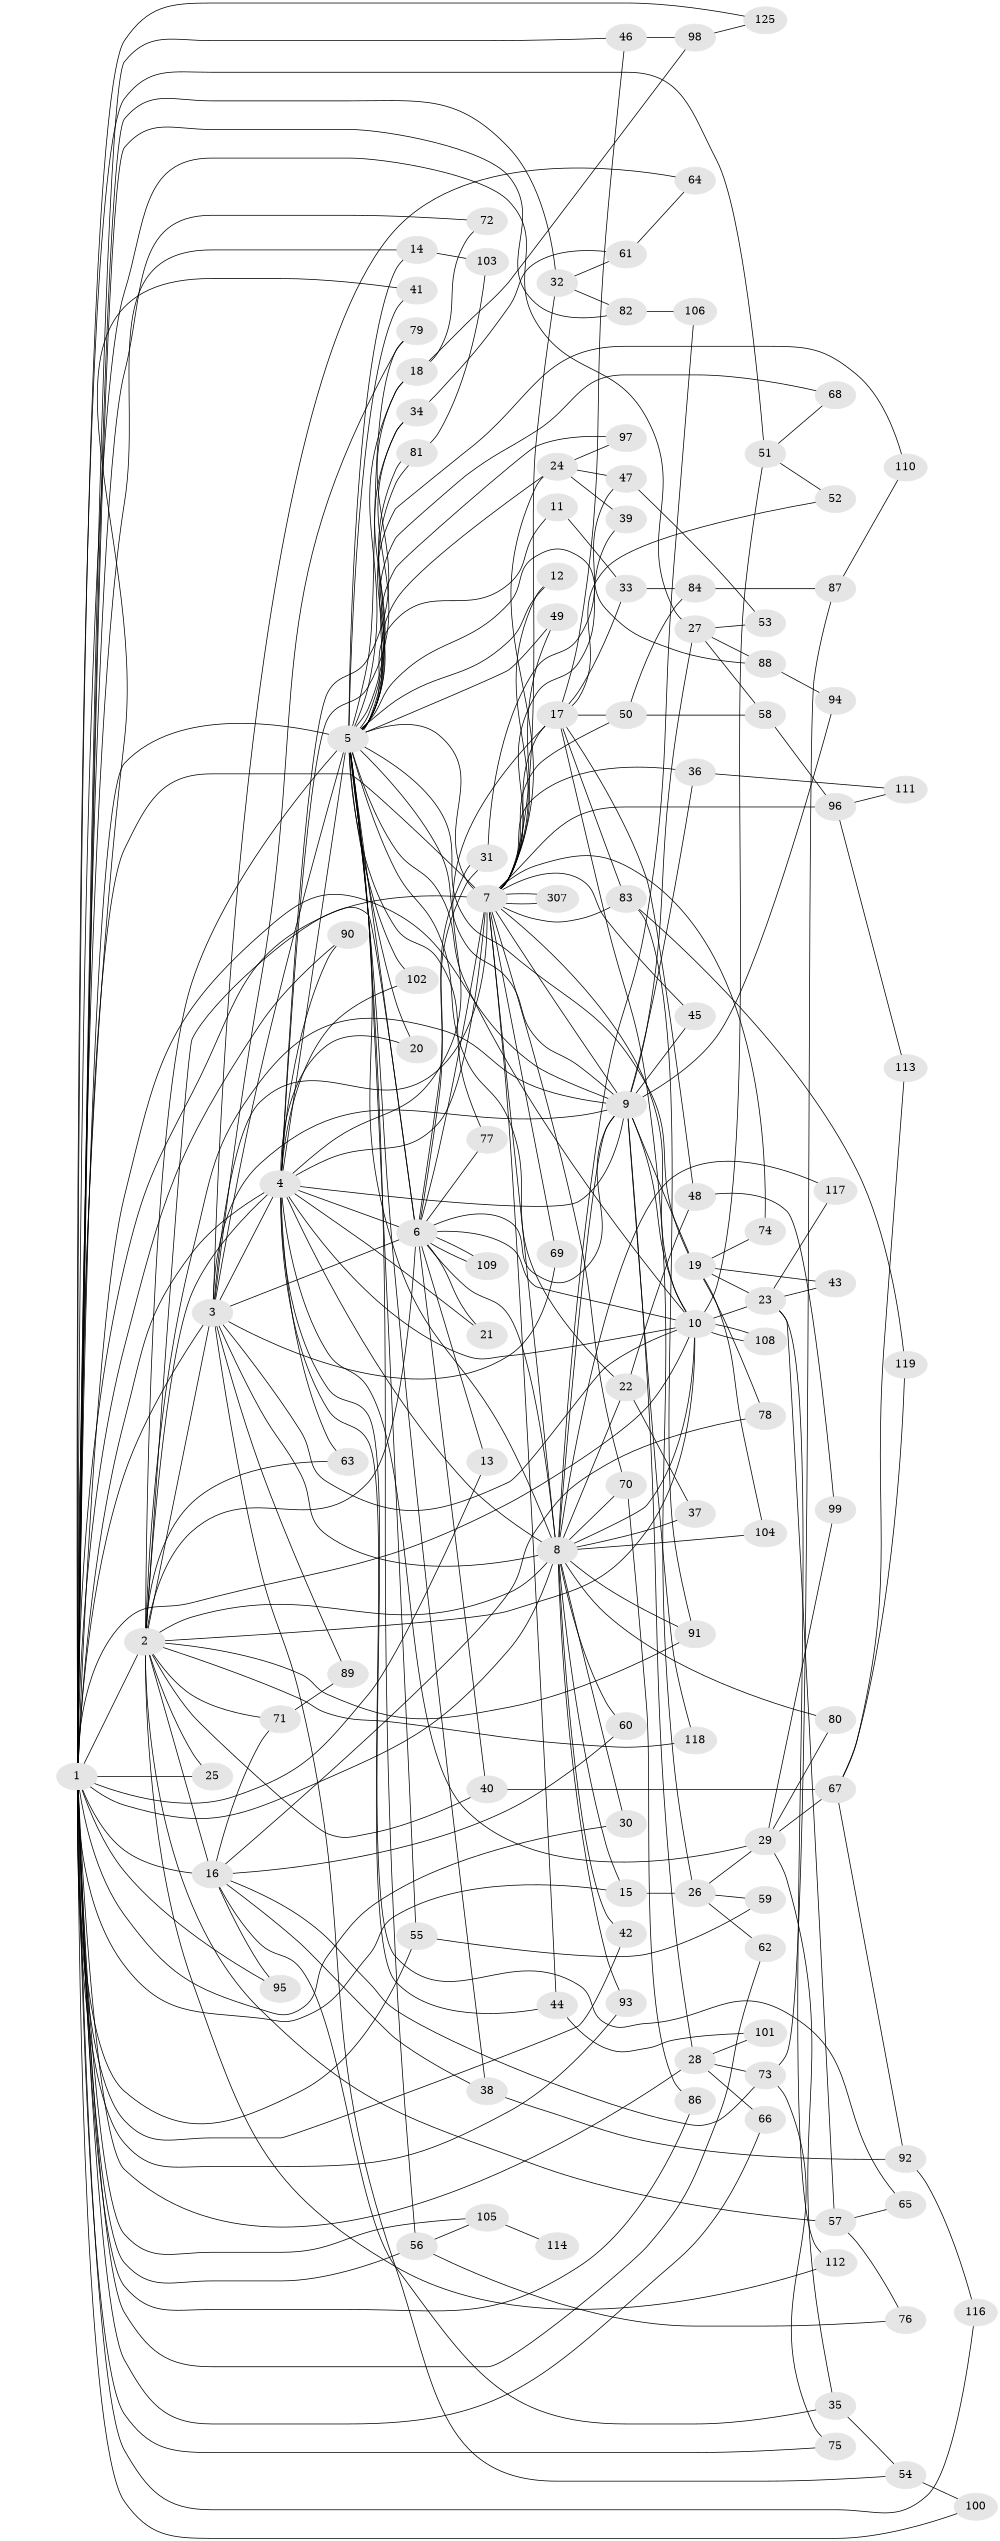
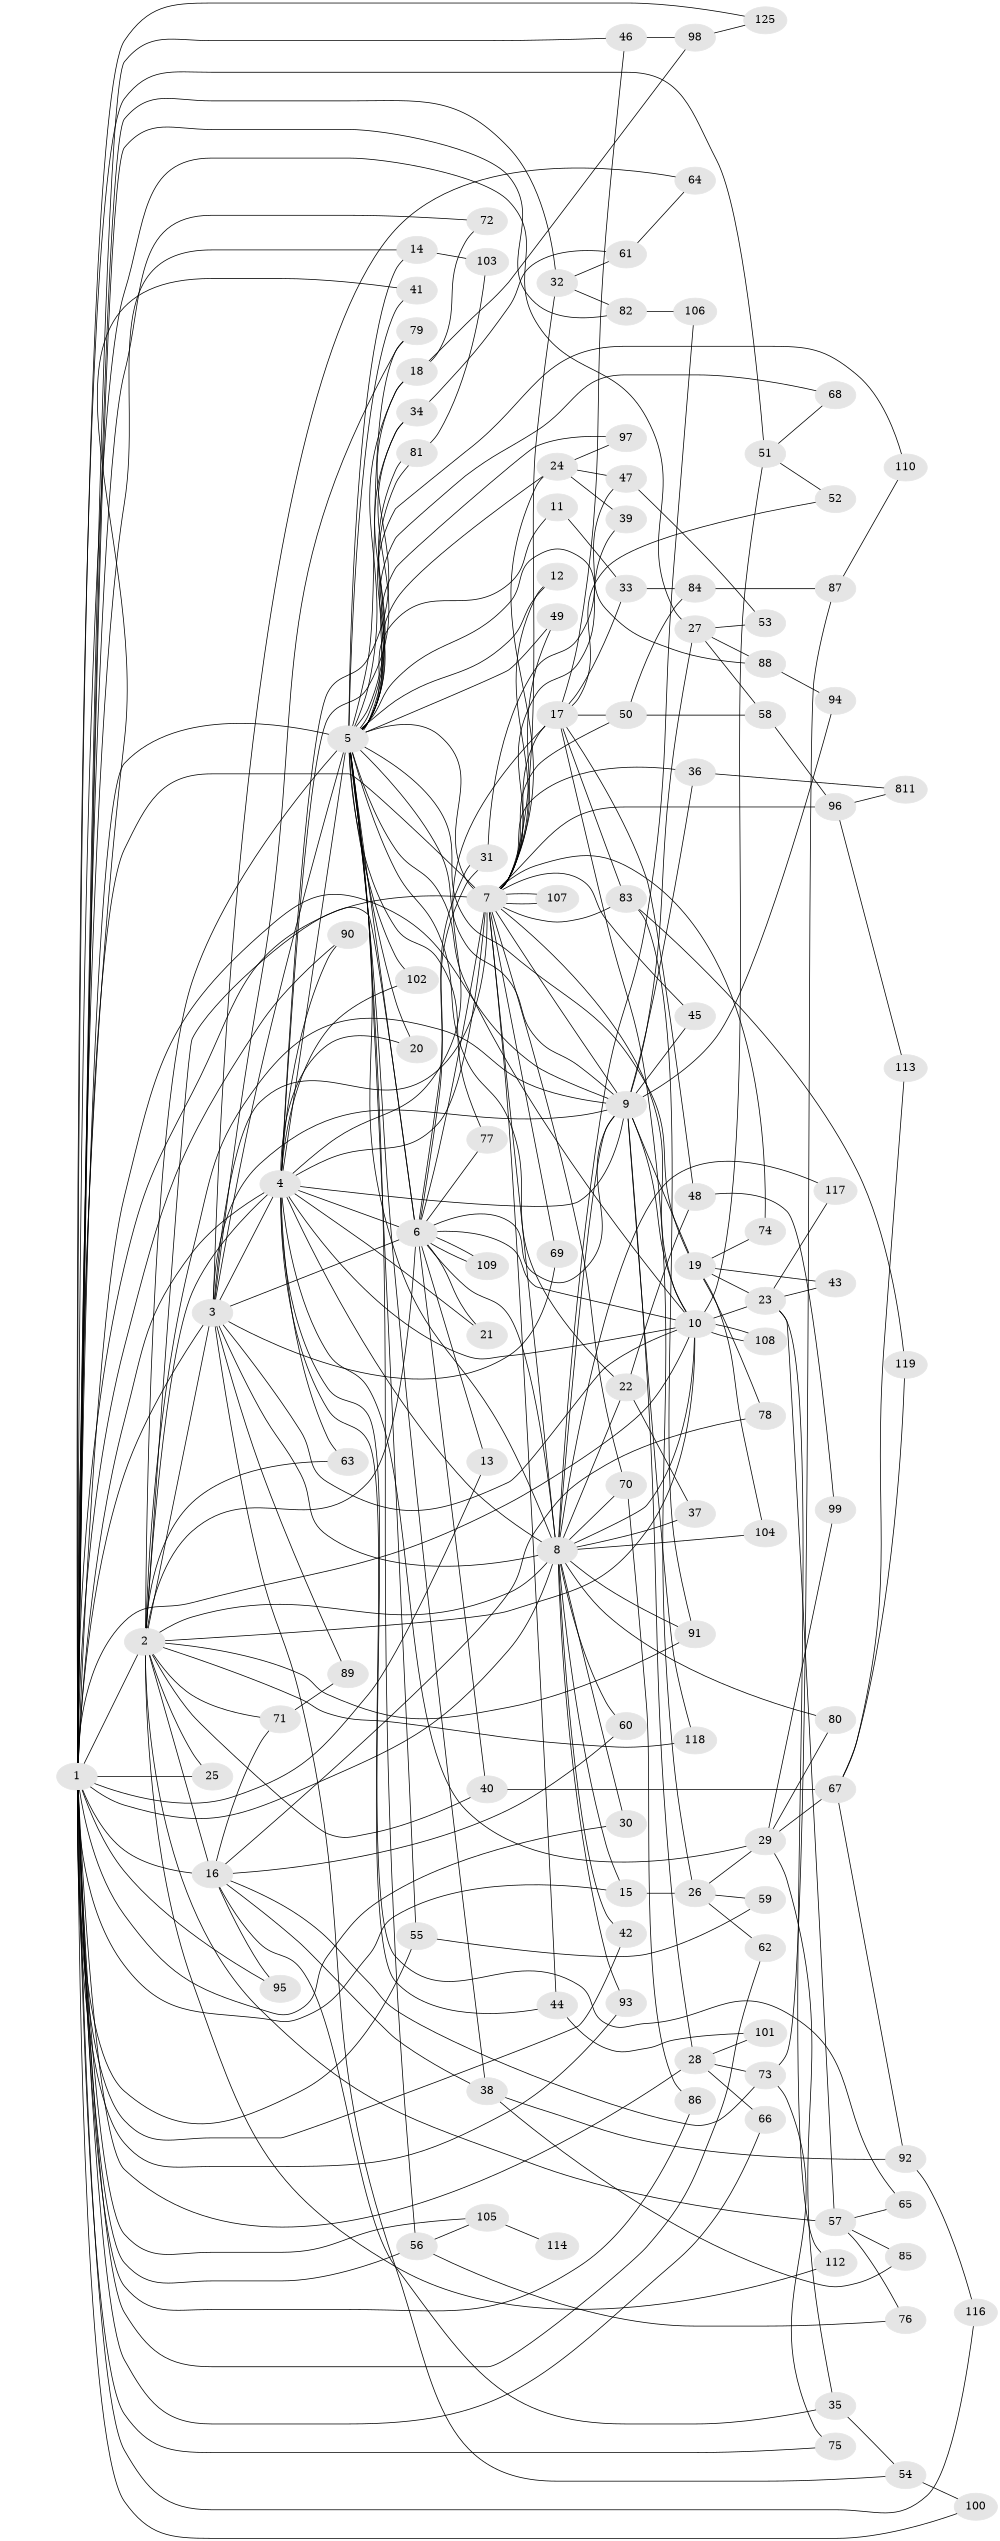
node "111": label "111" -> "811"
node "307": label "307" -> "107"
node "85": added
